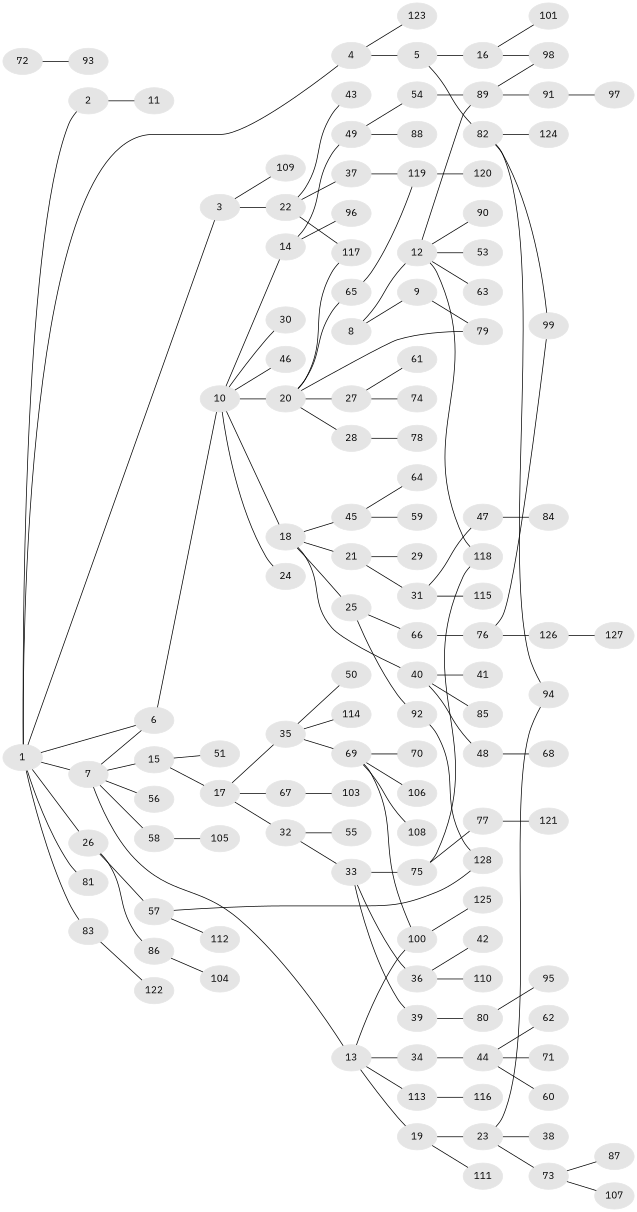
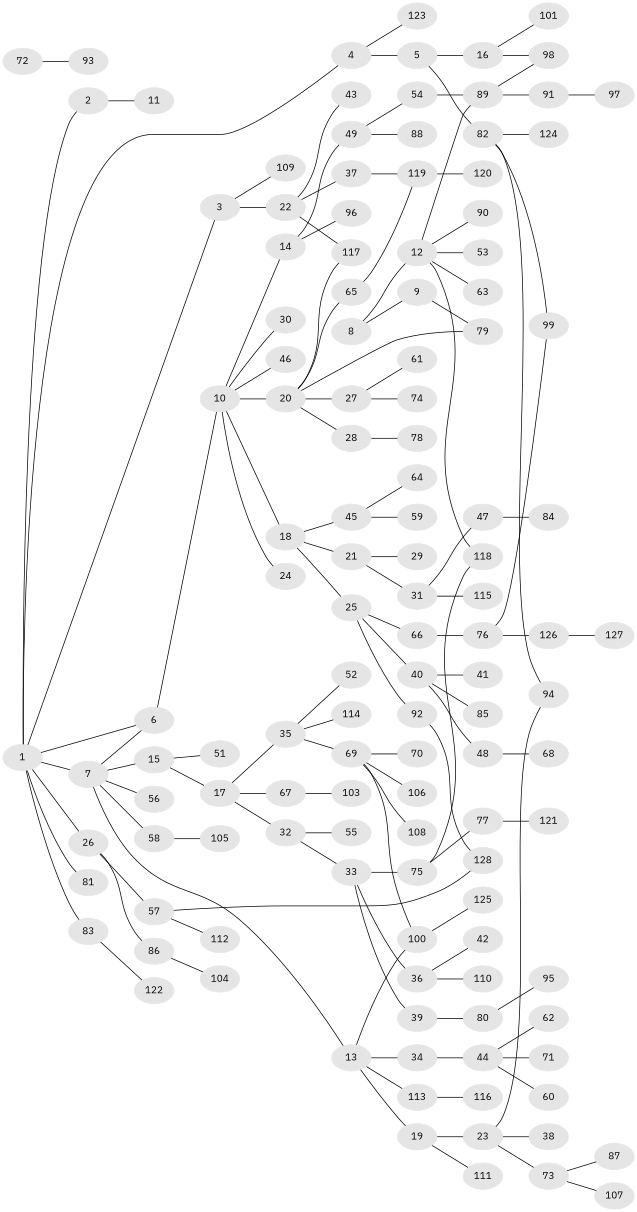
edge "18" -- "40": now "25" -- "40"
node "50": label "50" -> "52"
